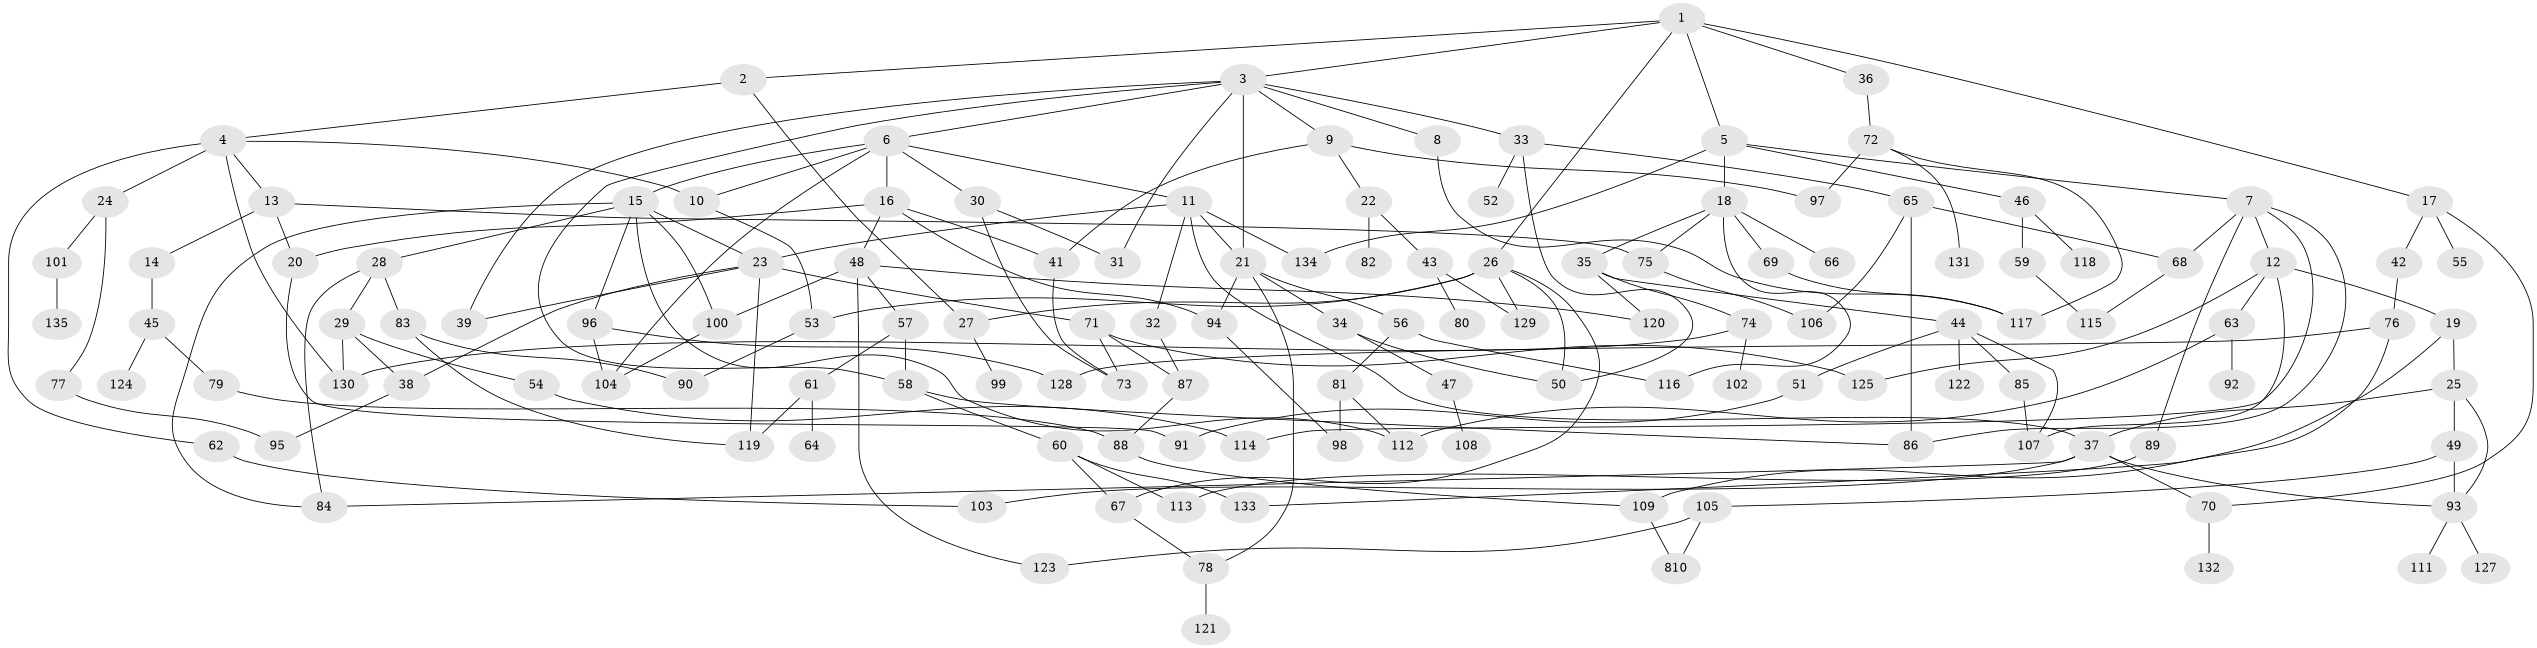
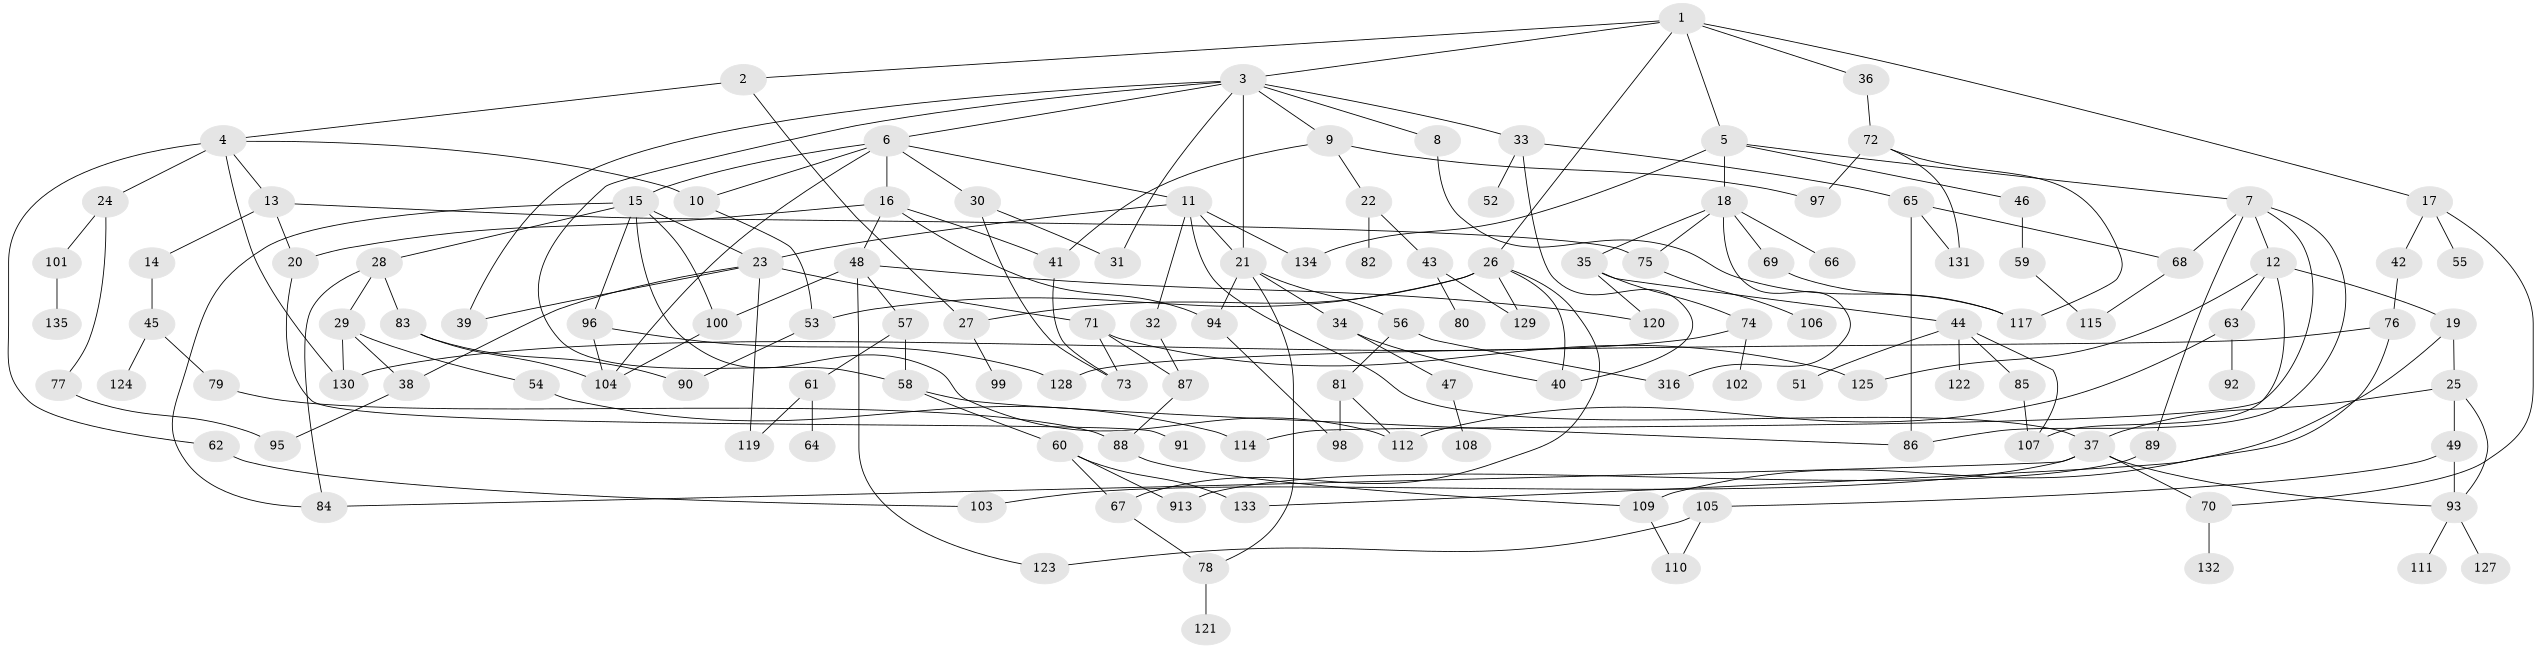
node "118": removed
edge "65" -- "106": now "65" -- "131"
node "50": label "50" -> "40"
node "116": label "116" -> "316"
edge "51" -- "91": removed
edge "83" -- "119": now "83" -- "104"
node "113": label "113" -> "913"
node "810": label "810" -> "110"
